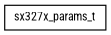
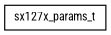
node "sx327x_params_t": label "sx327x_params_t" -> "sx127x_params_t"
